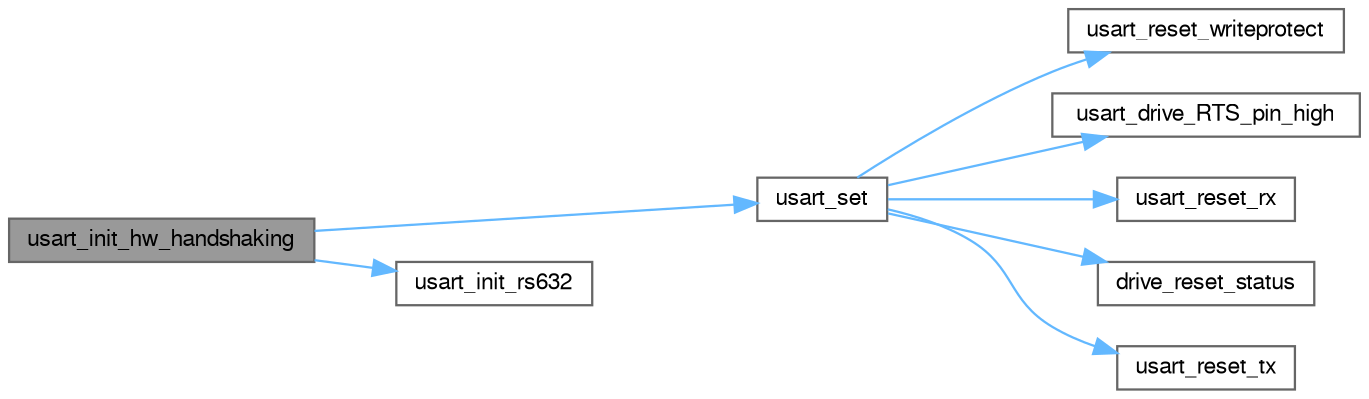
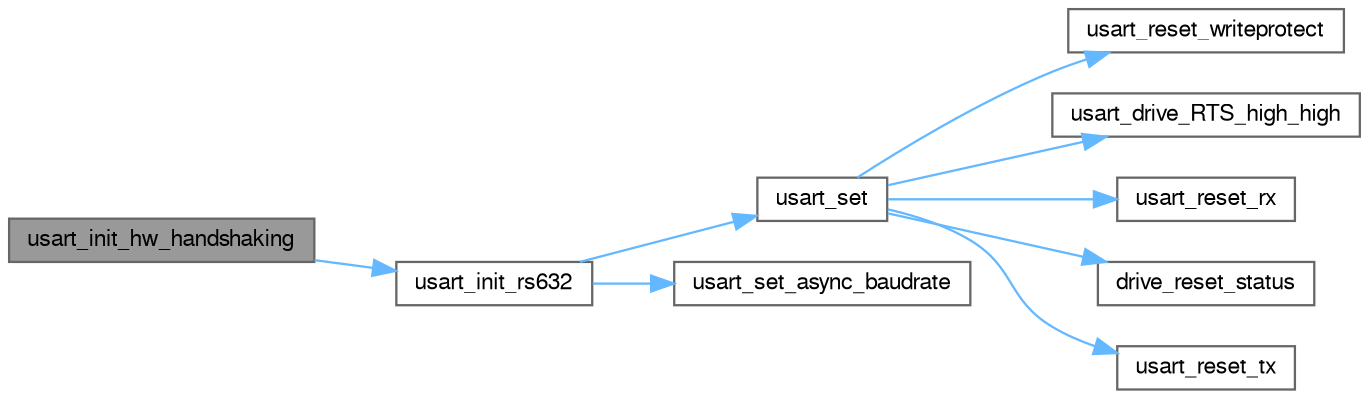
node "usart_drive_RTS_pin_high": label "usart_drive_RTS_pin_high" -> "usart_drive_RTS_high_high"
edge "usart_init_hw_handshaking" -> "usart_set": now "usart_init_rs632" -> "usart_set"
node "usart_set_async_baudrate": added
